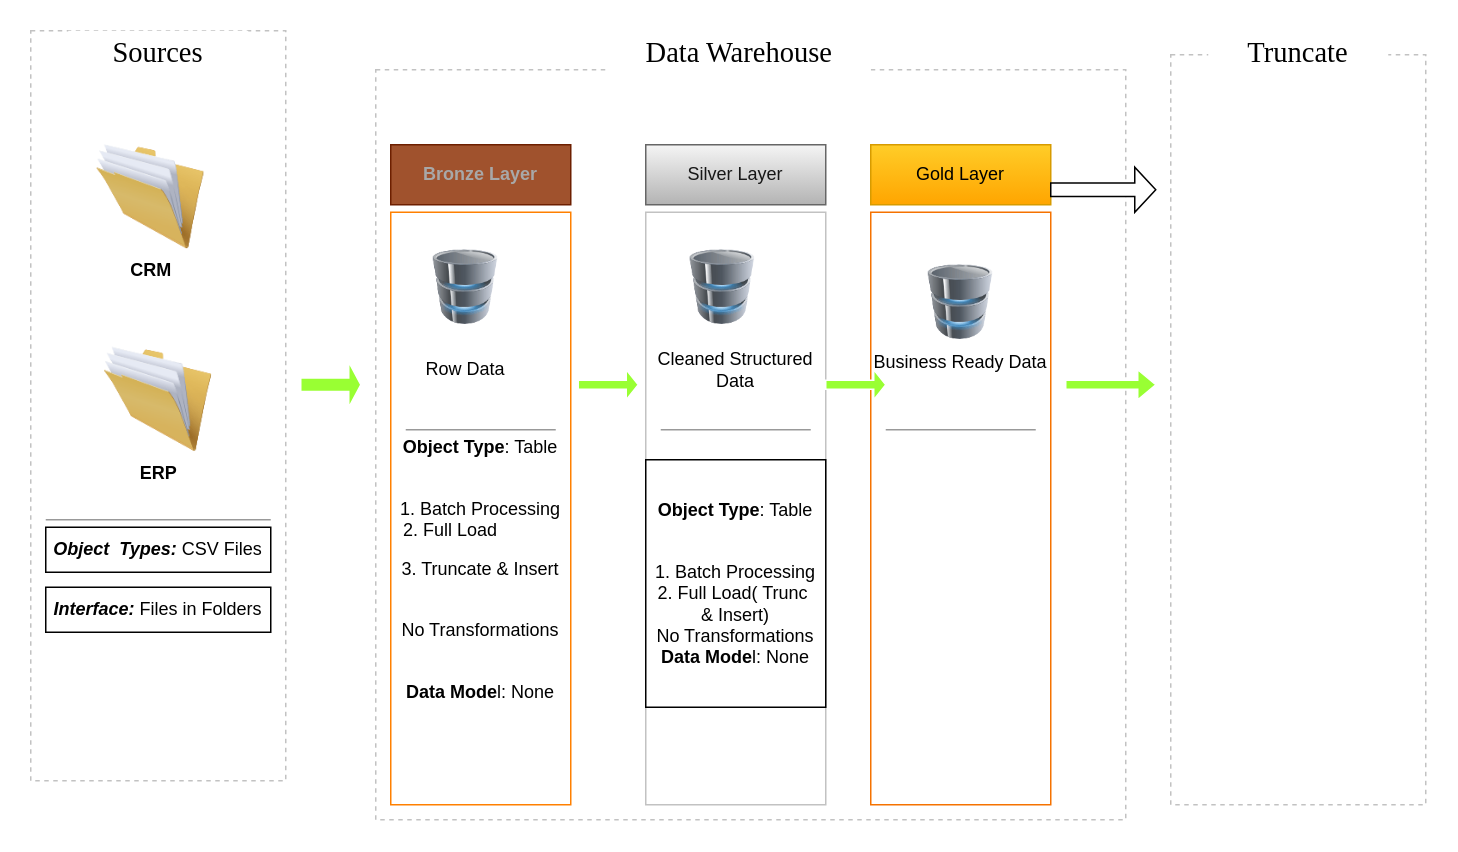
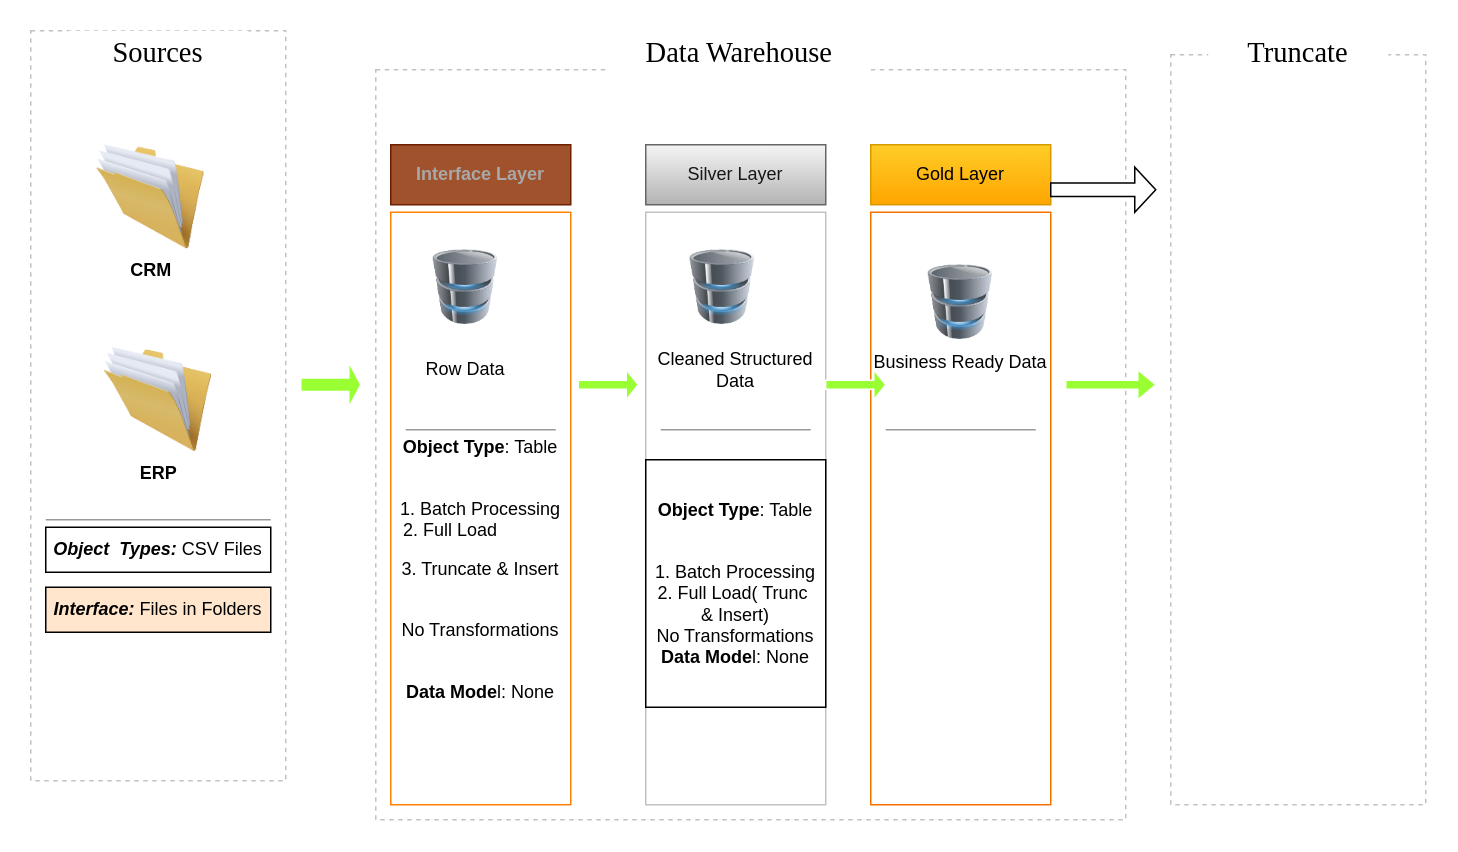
node "Bronze Layer": label "Bronze Layer" -> "Interface Layer"
node "Interface: Files in Folders": fillcolor #ffffff -> #ffe6cc
